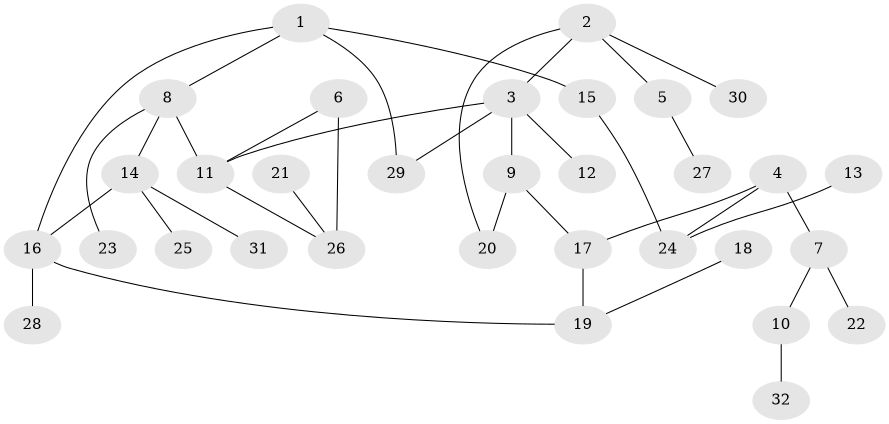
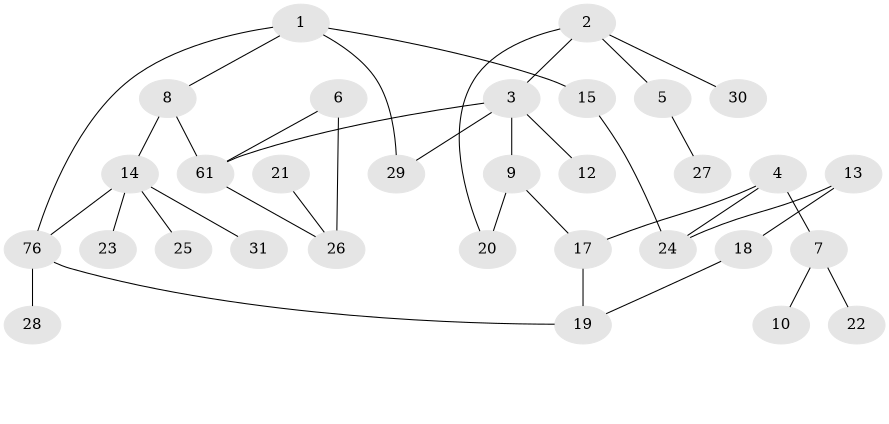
edge "8" -- "23": now "14" -- "23"
node "11": label "11" -> "61"
edge "13" -- "18": added
node "16": label "16" -> "76"
node "32": removed
